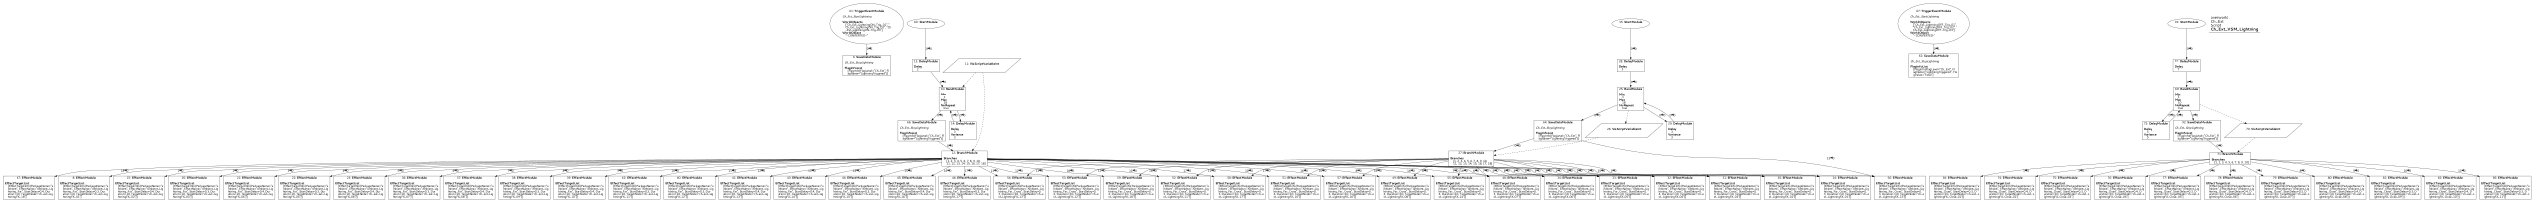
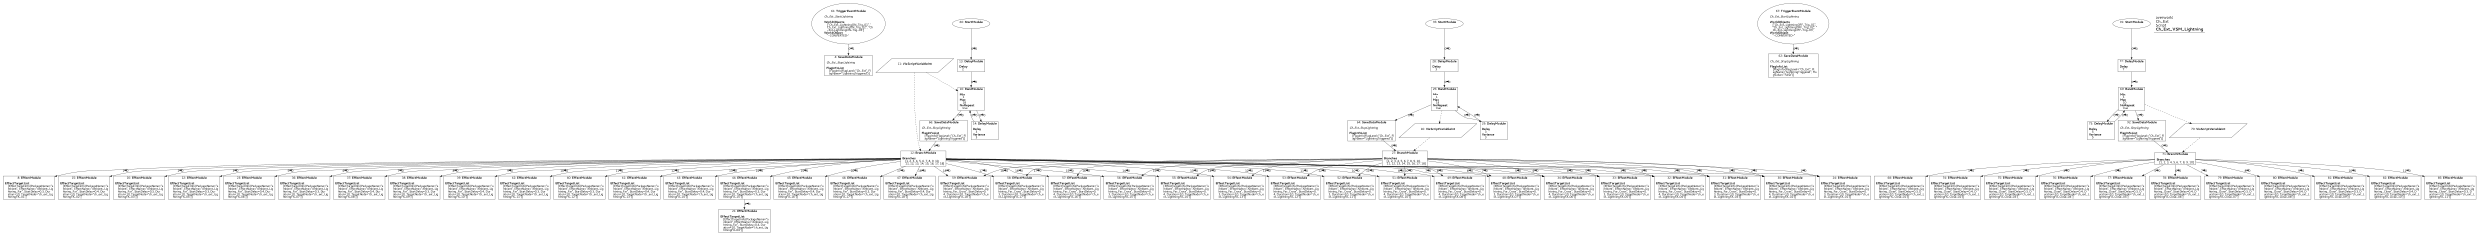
edge "64:" -> "56:": now "27:" -> "56:"
edge "12:" -> "21:": now "44:" -> "21:"
